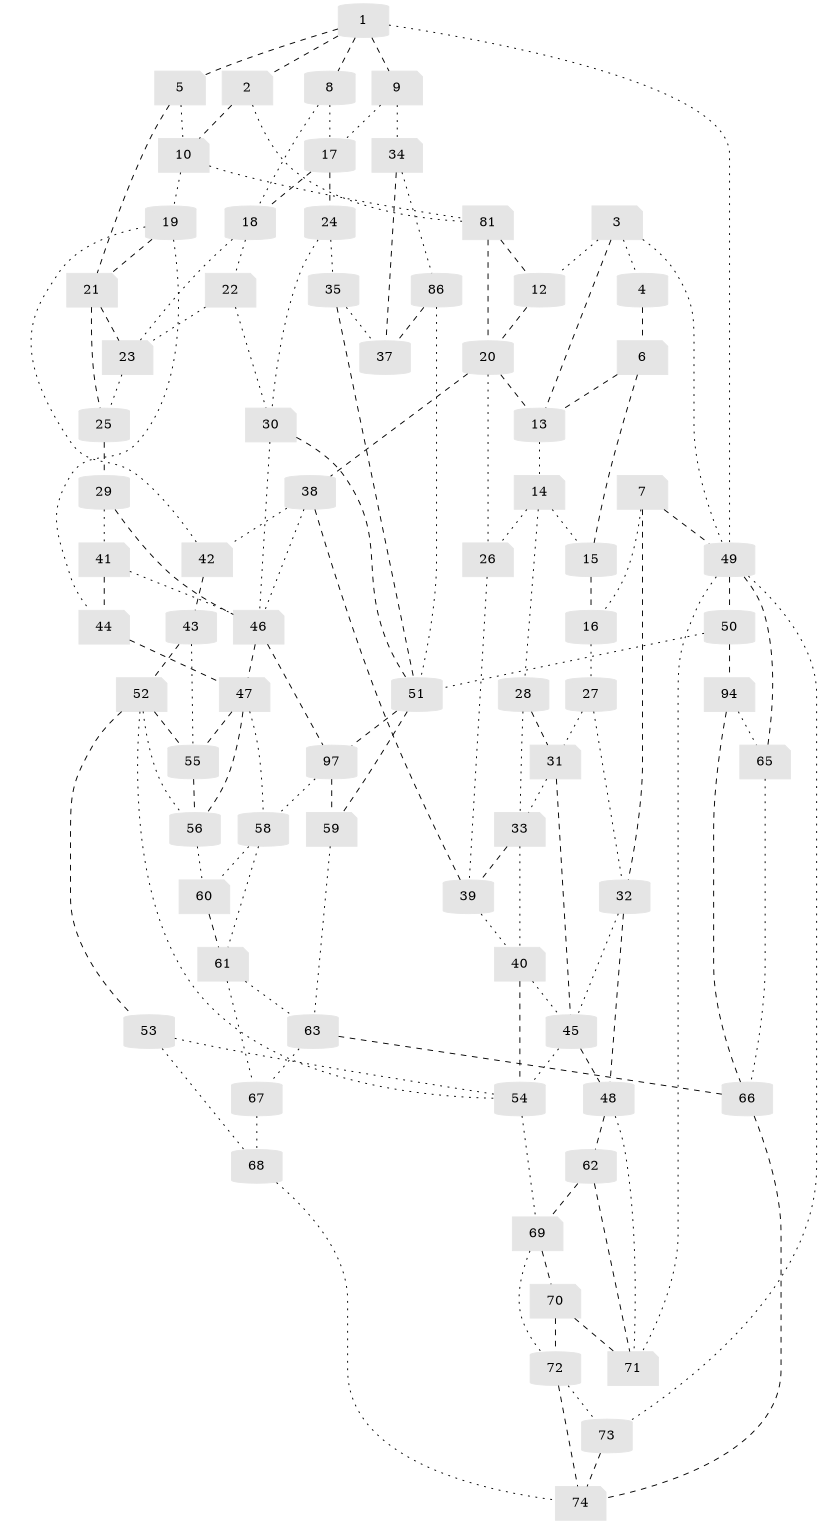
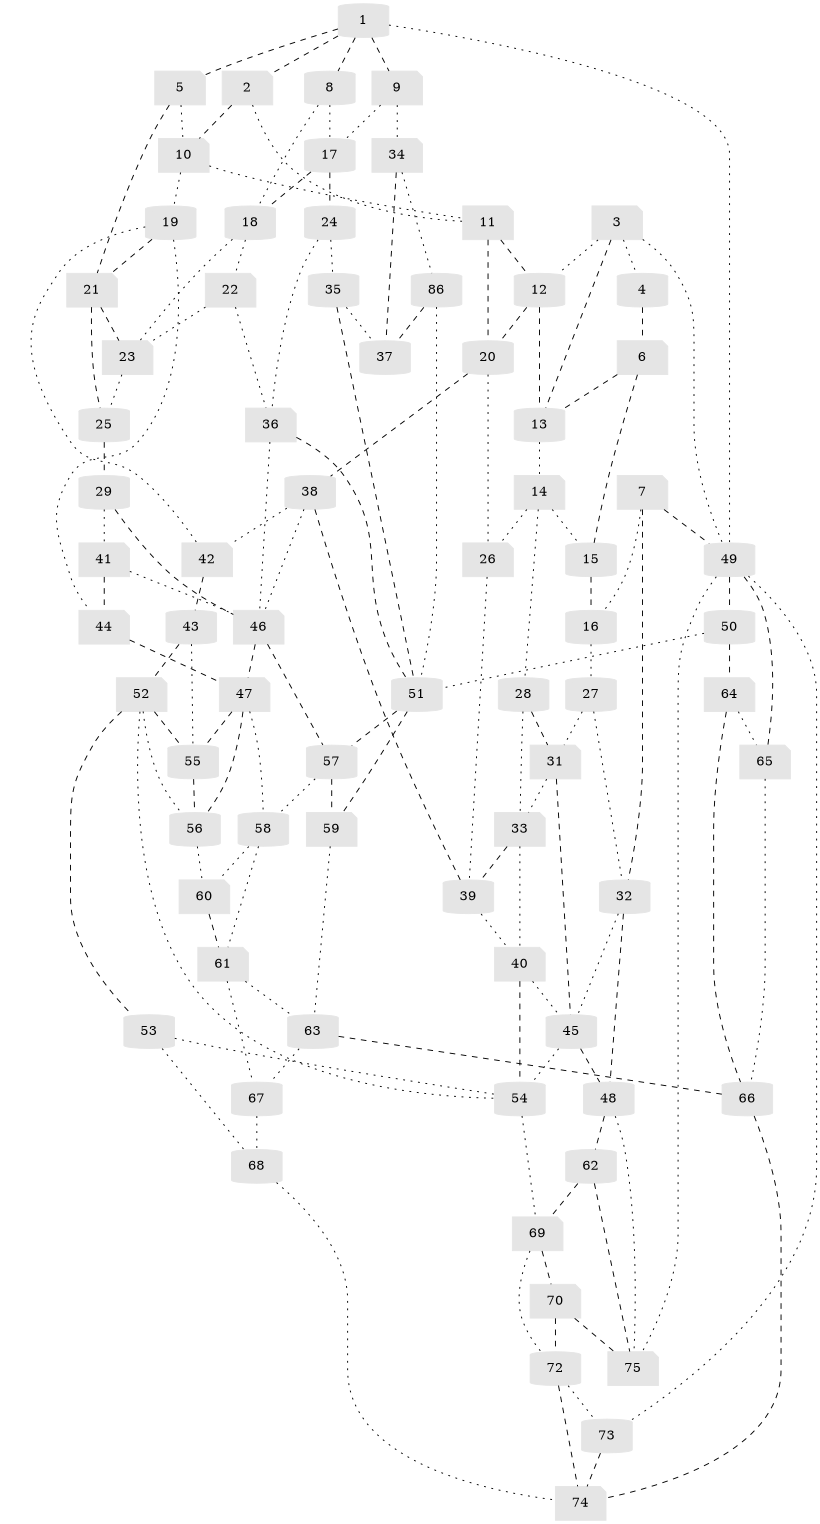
node "81": label "81" -> "11"
edge "20" -- "13": now "12" -- "13"
node "30": label "30" -> "36"
node "94": label "94" -> "64"
node "97": label "97" -> "57"
node "71": label "71" -> "75"
